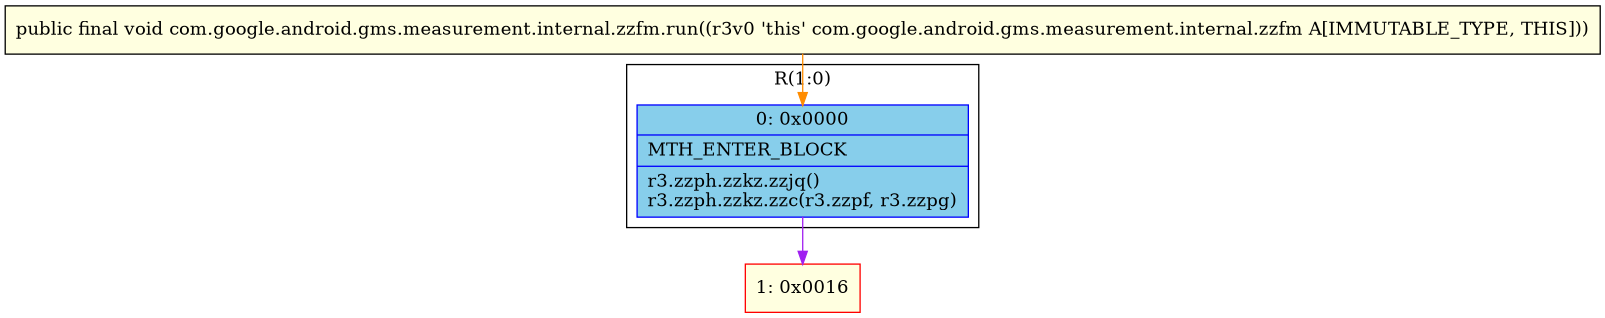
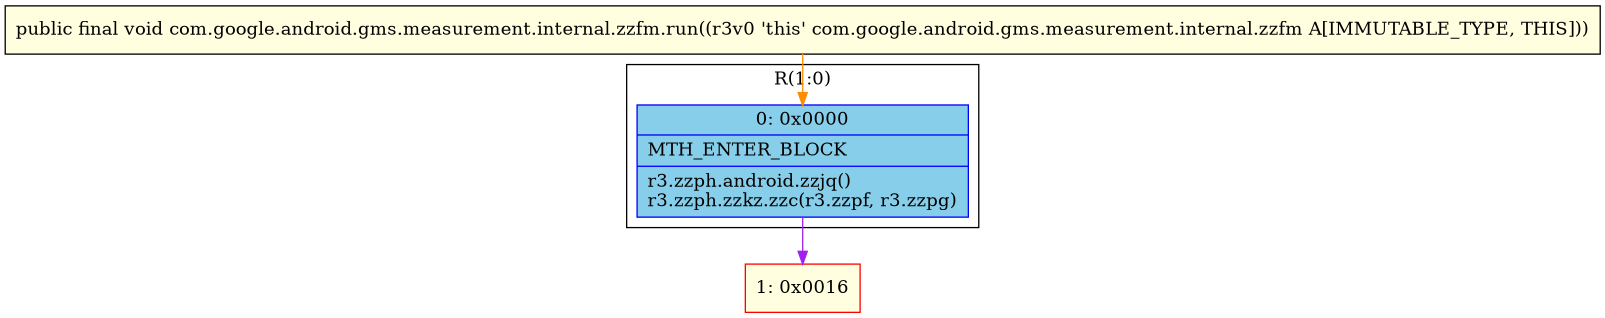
node "0: 0x0000": text "r3.zzph.zzkz.zzjq()" -> "r3.zzph.android.zzjq()"
